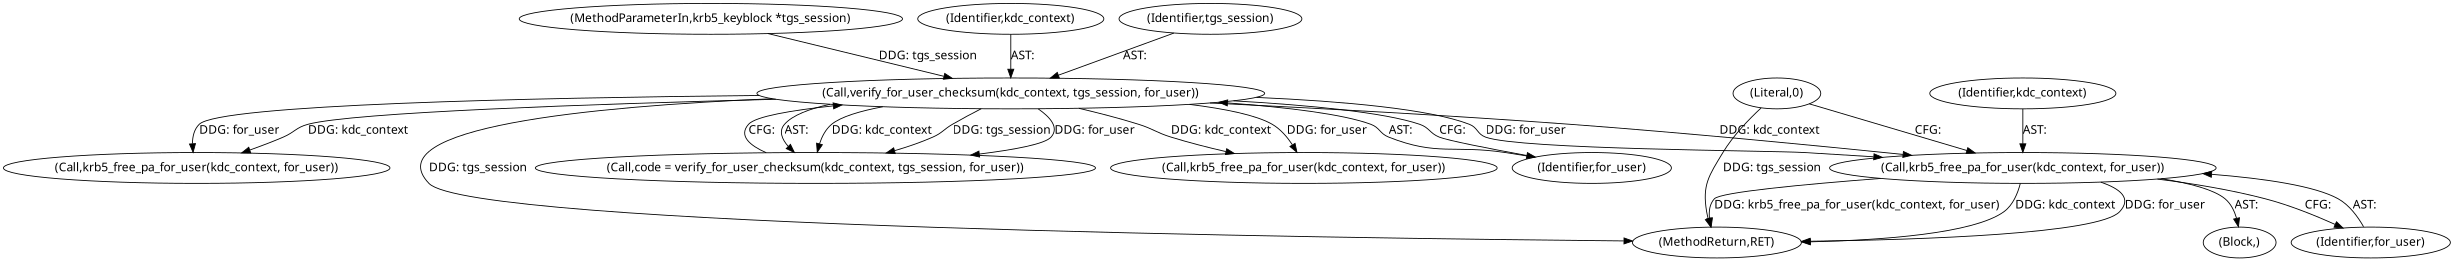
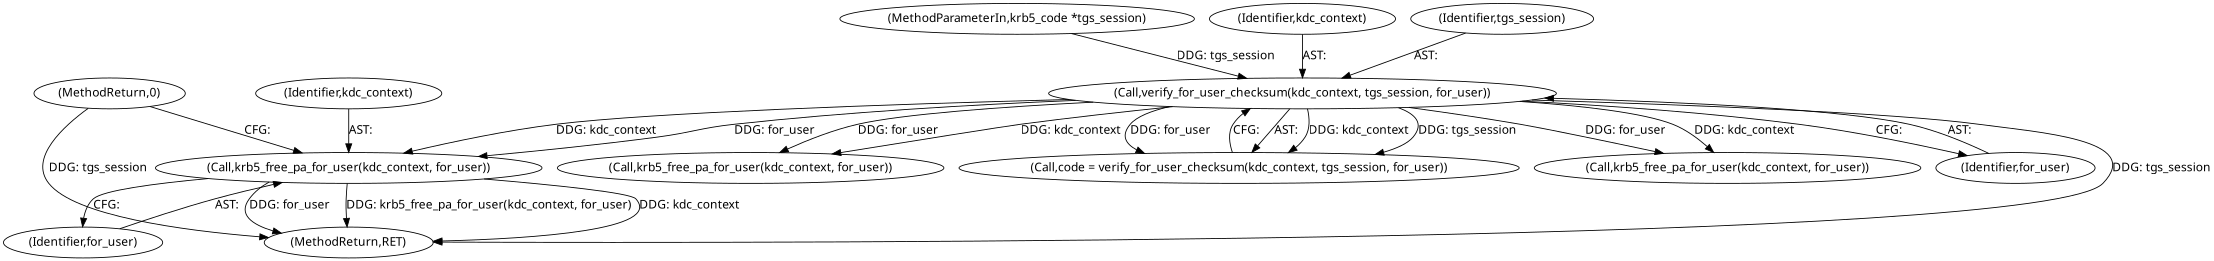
node "(MethodParameterIn,krb5_keyblock *tgs_session)": label "(MethodParameterIn,krb5_keyblock *tgs_session)" -> "(MethodParameterIn,krb5_code *tgs_session)"
node "(Literal,0)": label "(Literal,0)" -> "(MethodReturn,0)"
node "(Block,)": removed
